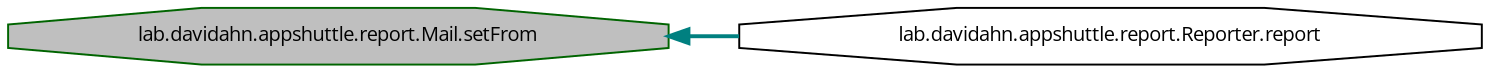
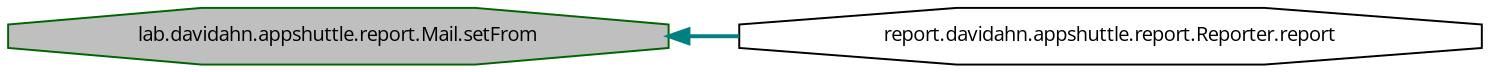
node "lab.davidahn.appshuttle.report.Reporter.report": label "lab.davidahn.appshuttle.report.Reporter.report" -> "report.davidahn.appshuttle.report.Reporter.report"
